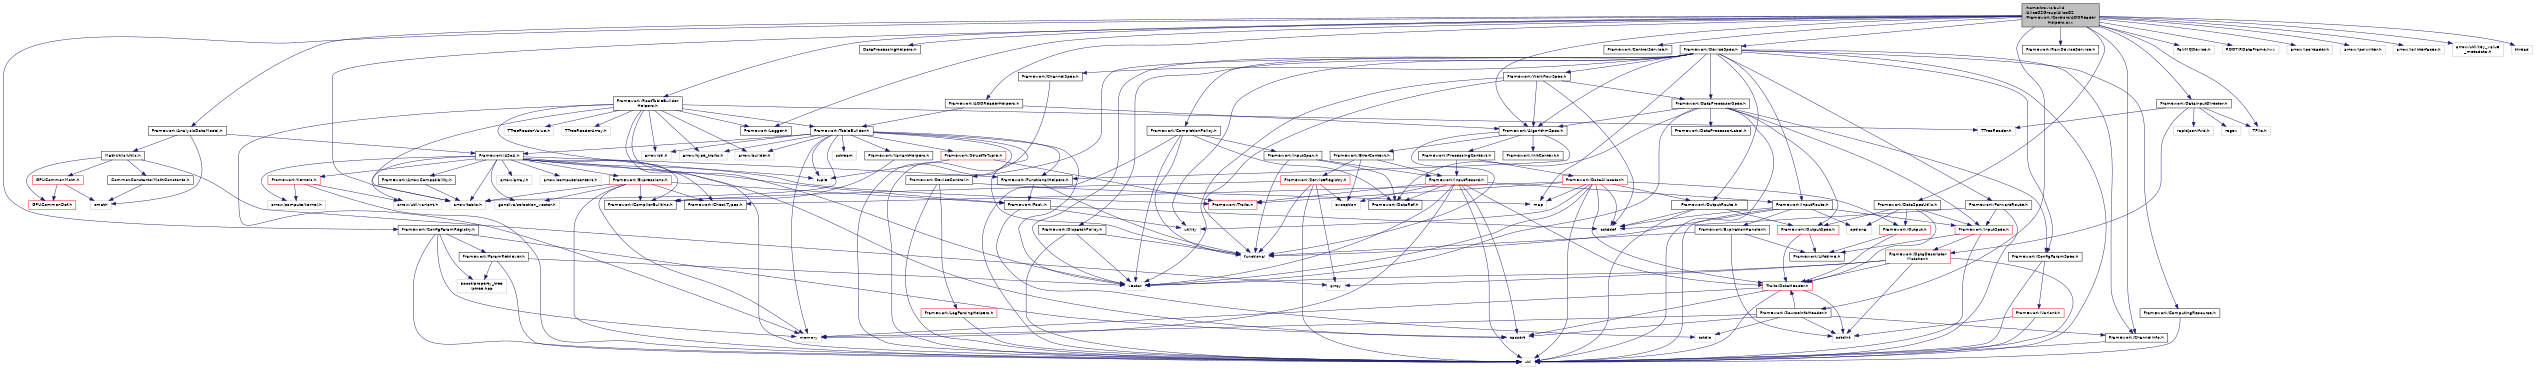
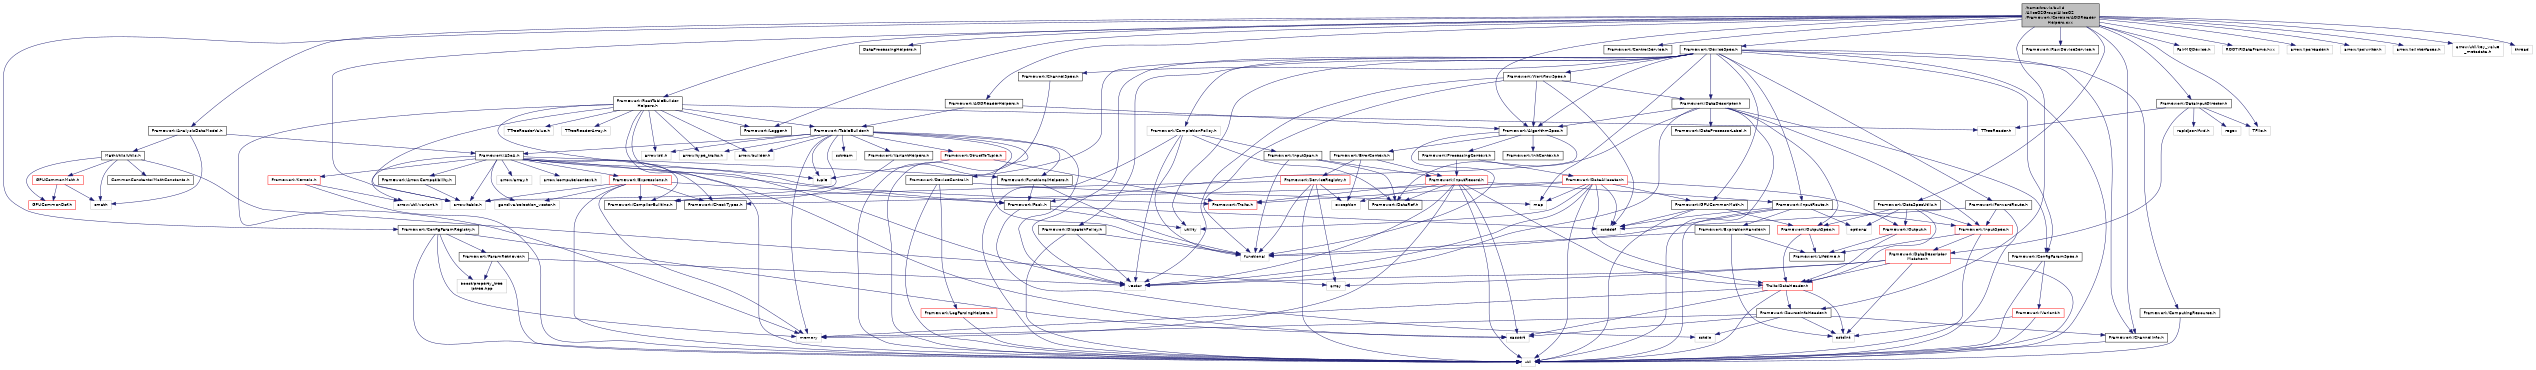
node "Framework/DataProcessorSpec.h": label "Framework/DataProcessorSpec.h" -> "Framework/DataDescriptor.h"
node "Framework/CompletionPolicy.h": color black -> grey75
edge "Framework/AlgorithmSpec.h" -> "Framework/FunctionalHelpers.h": now "Framework/AlgorithmSpec.h" -> "Framework/Pack.h"
edge "CommonConstants/MathConstants.h" -> "cmath": now "MathUtils/Utils.h" -> "cmath"
node "arrow/compute/kernel.h": removed
node "Framework/OutputRoute.h": label "Framework/OutputRoute.h" -> "Framework/GPUCommonMath.h"
edge "Framework/SourceInfoHeader.h" -> "Traits/DataHeader.h": reversed
